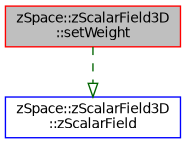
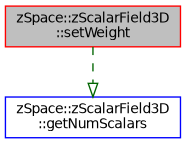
node "zSpace::zScalarField3D ::zScalarField": label "zSpace::zScalarField3D ::zScalarField" -> "zSpace::zScalarField3D ::getNumScalars"
